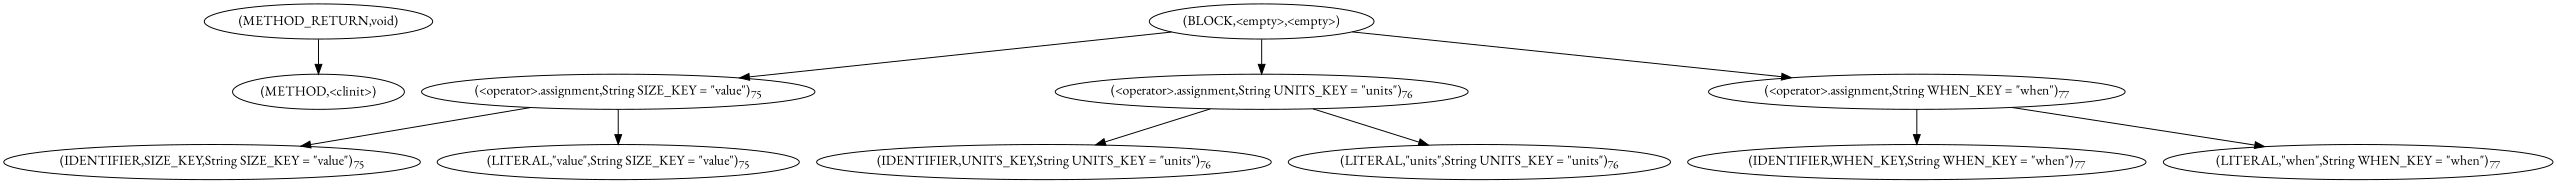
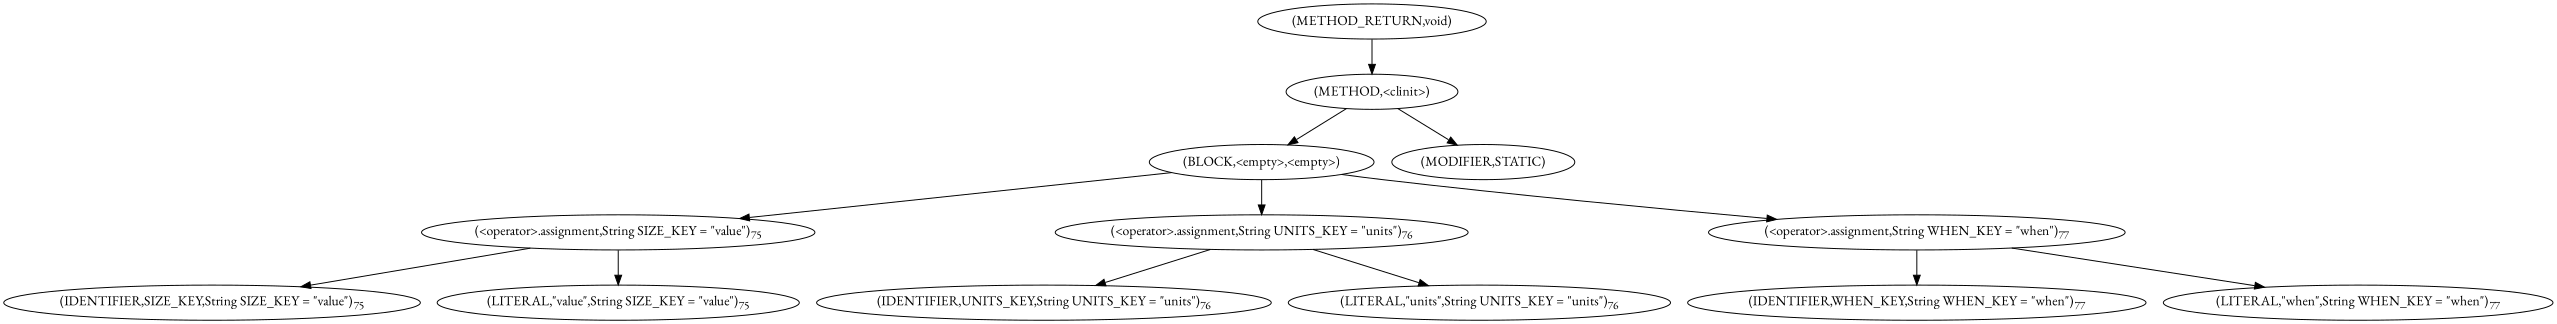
edge "(METHOD,<clinit>)" -> "(BLOCK,<empty>,<empty>)": added
node "(MODIFIER,STATIC)": added
